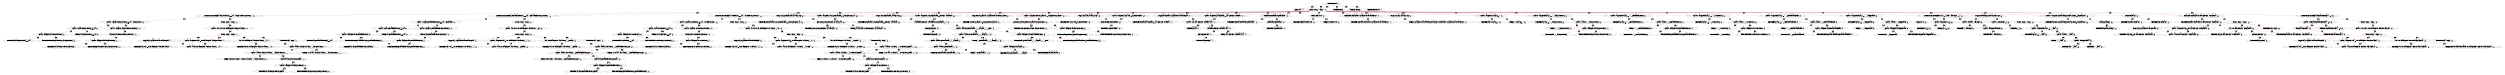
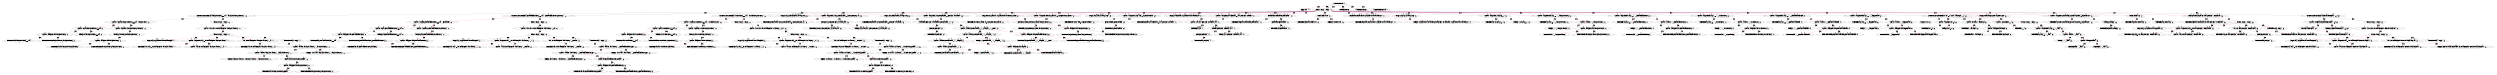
node "(FIELD_IDENTIFIER,length,length)": added
